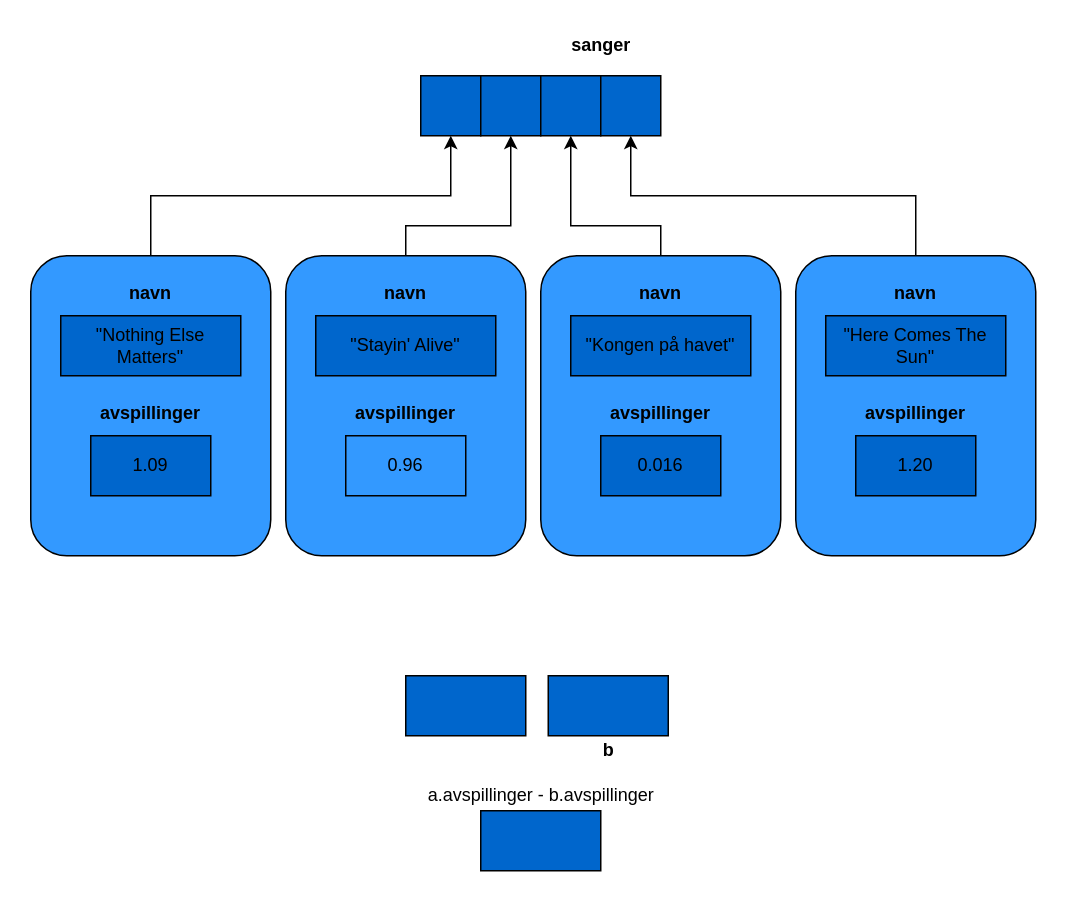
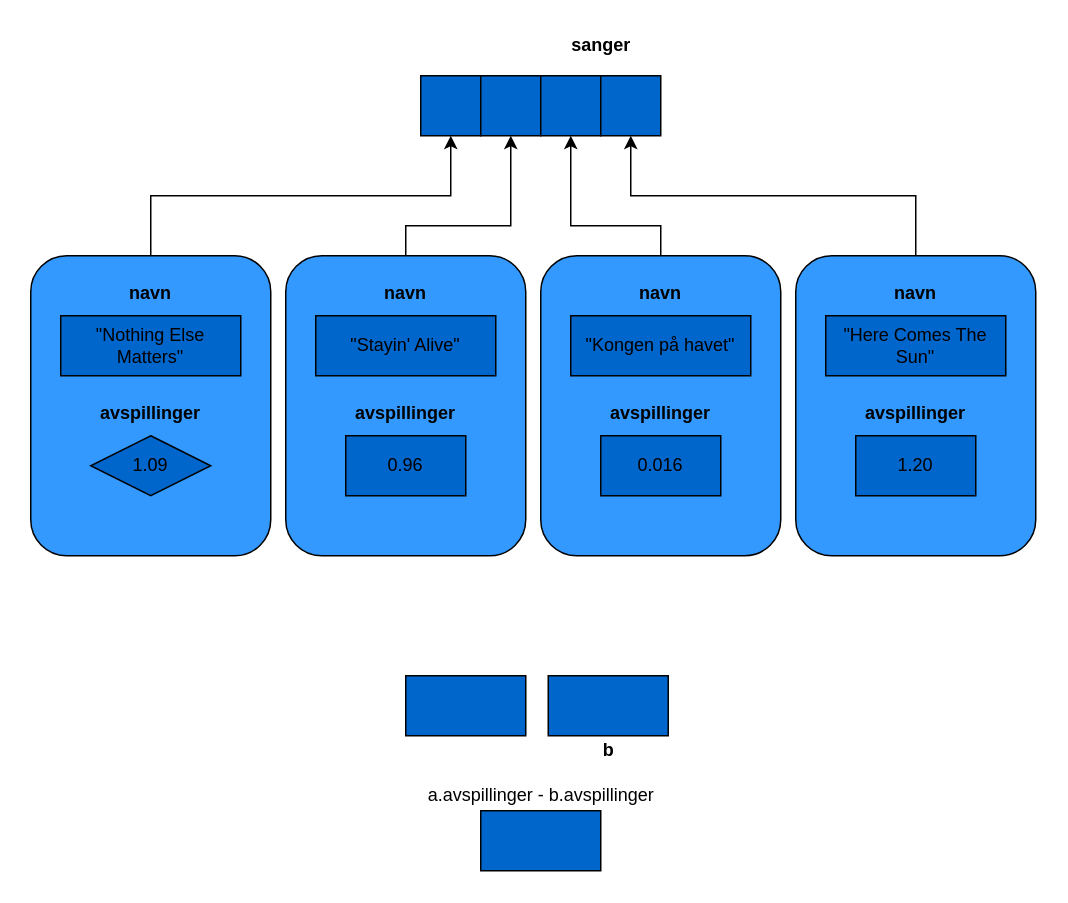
node "1.09": shape rectangle -> diamond
node "0.96": fillcolor #3399ff -> #0066cc
